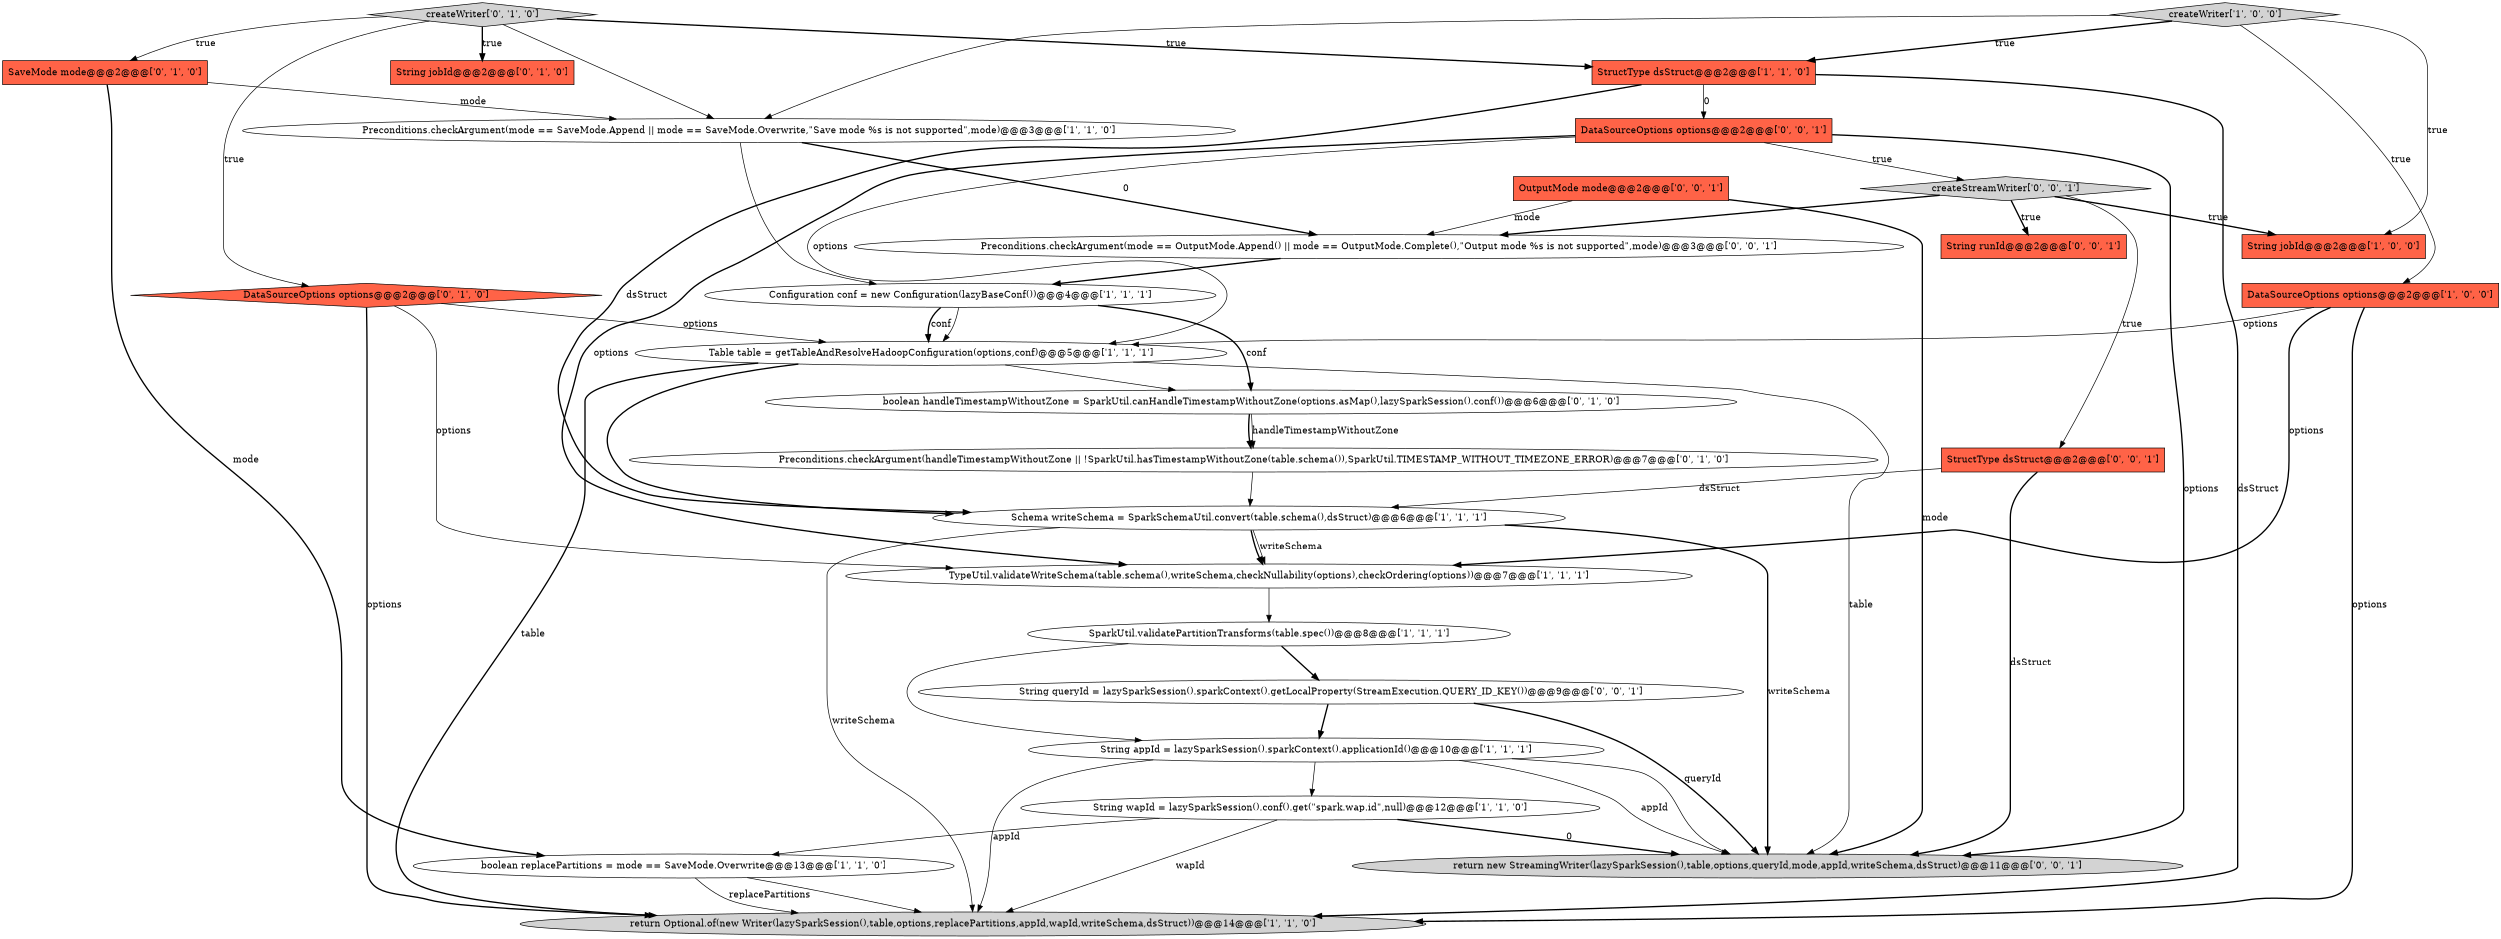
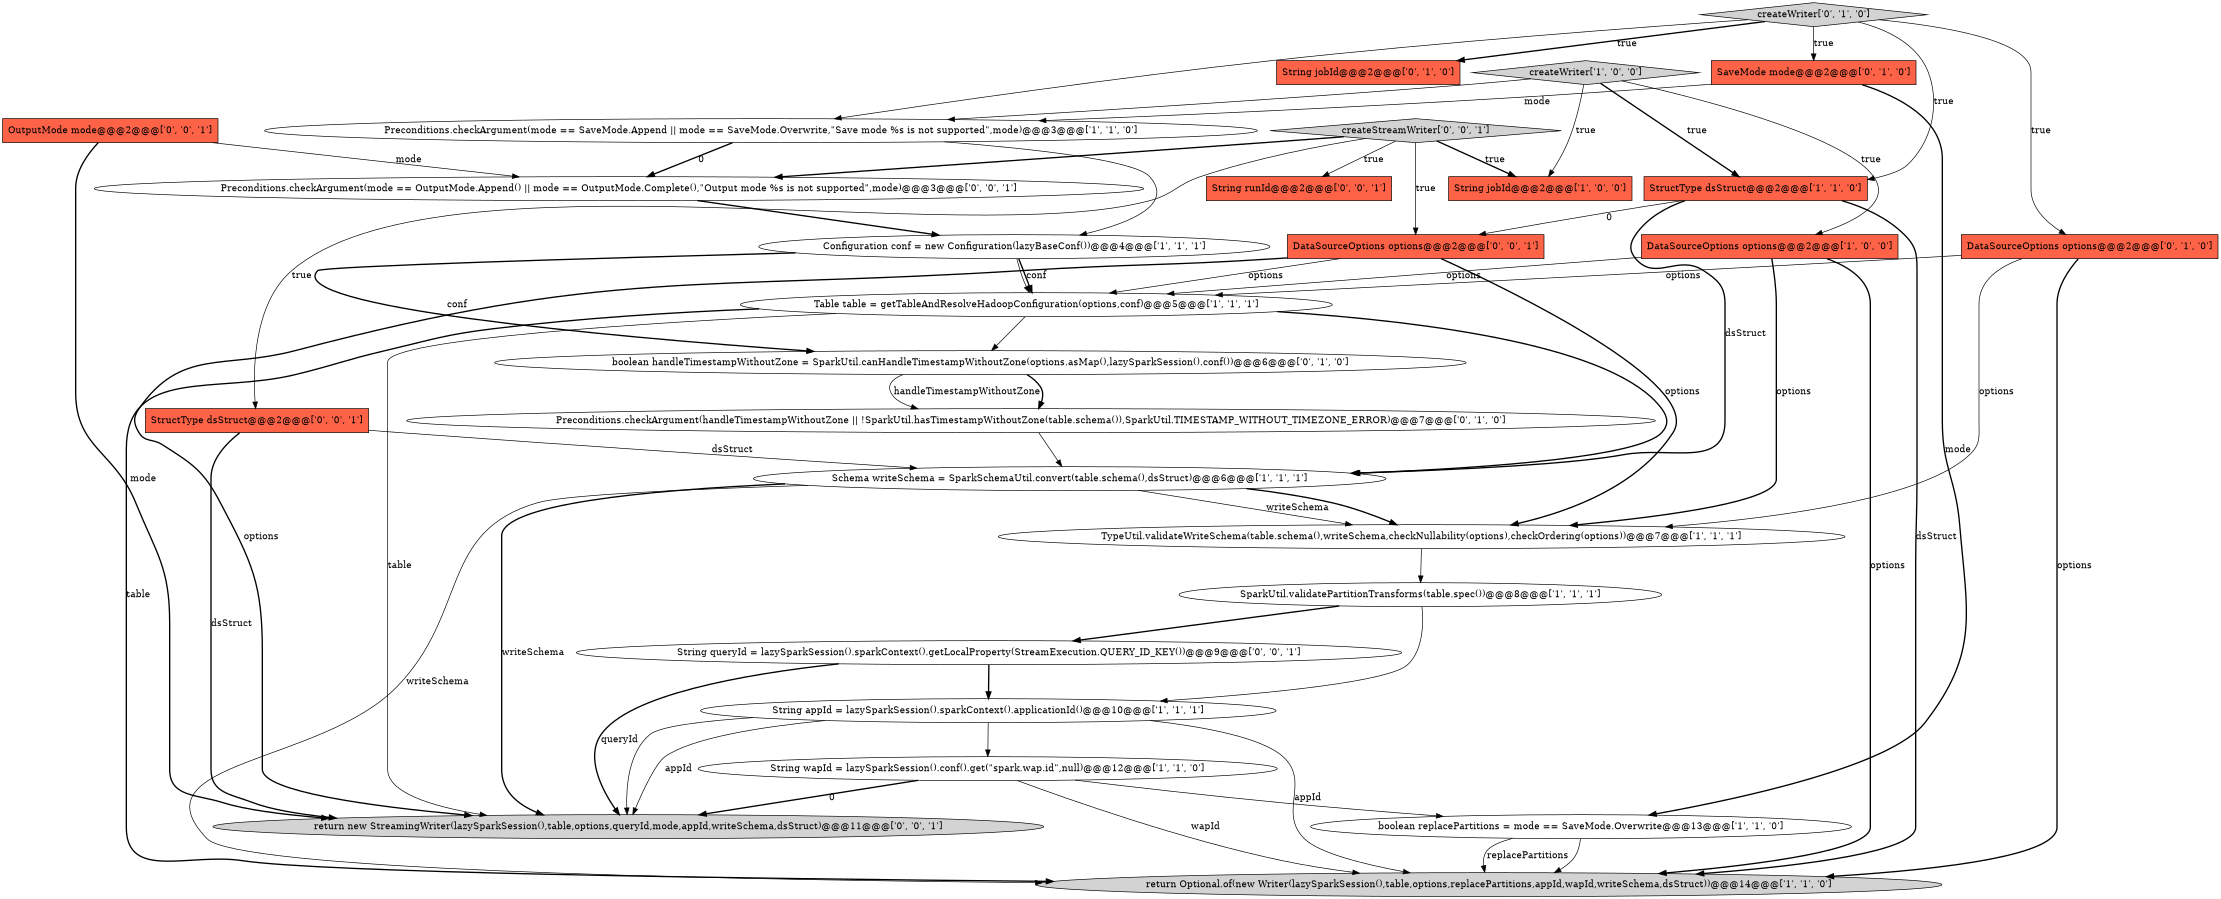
edge "createWriter['0', '1', '0']" -> "StructType dsStruct@@@2@@@['1', '1', '0']": style bold -> solid
edge "DataSourceOptions options@@@2@@@['0', '0', '1']" -> "createStreamWriter['0', '0', '1']": reversed
edge "createStreamWriter['0', '0', '1']" -> "String runId@@@2@@@['0', '0', '1']": style bold -> solid
node "DataSourceOptions options@@@2@@@['0', '1', '0']": shape diamond -> box
